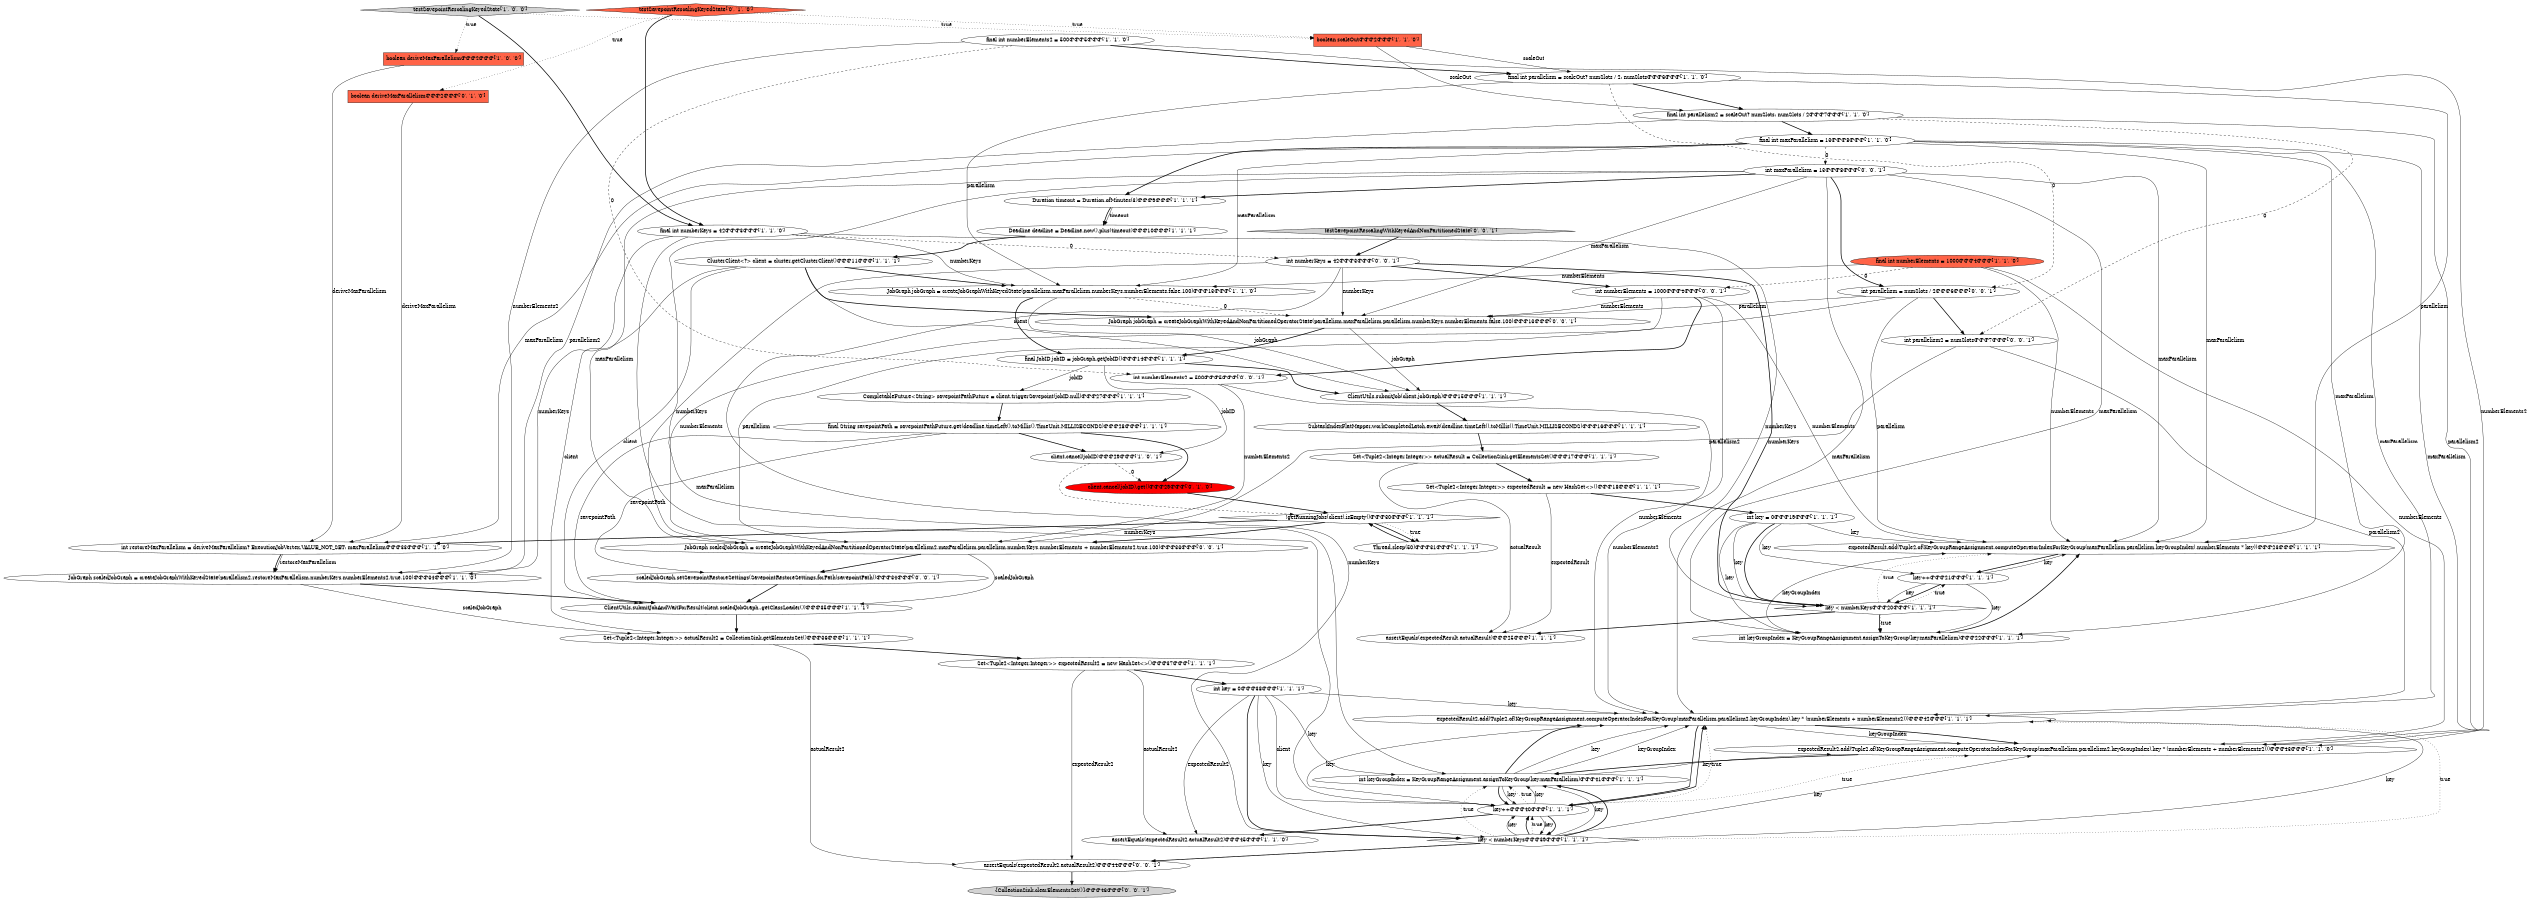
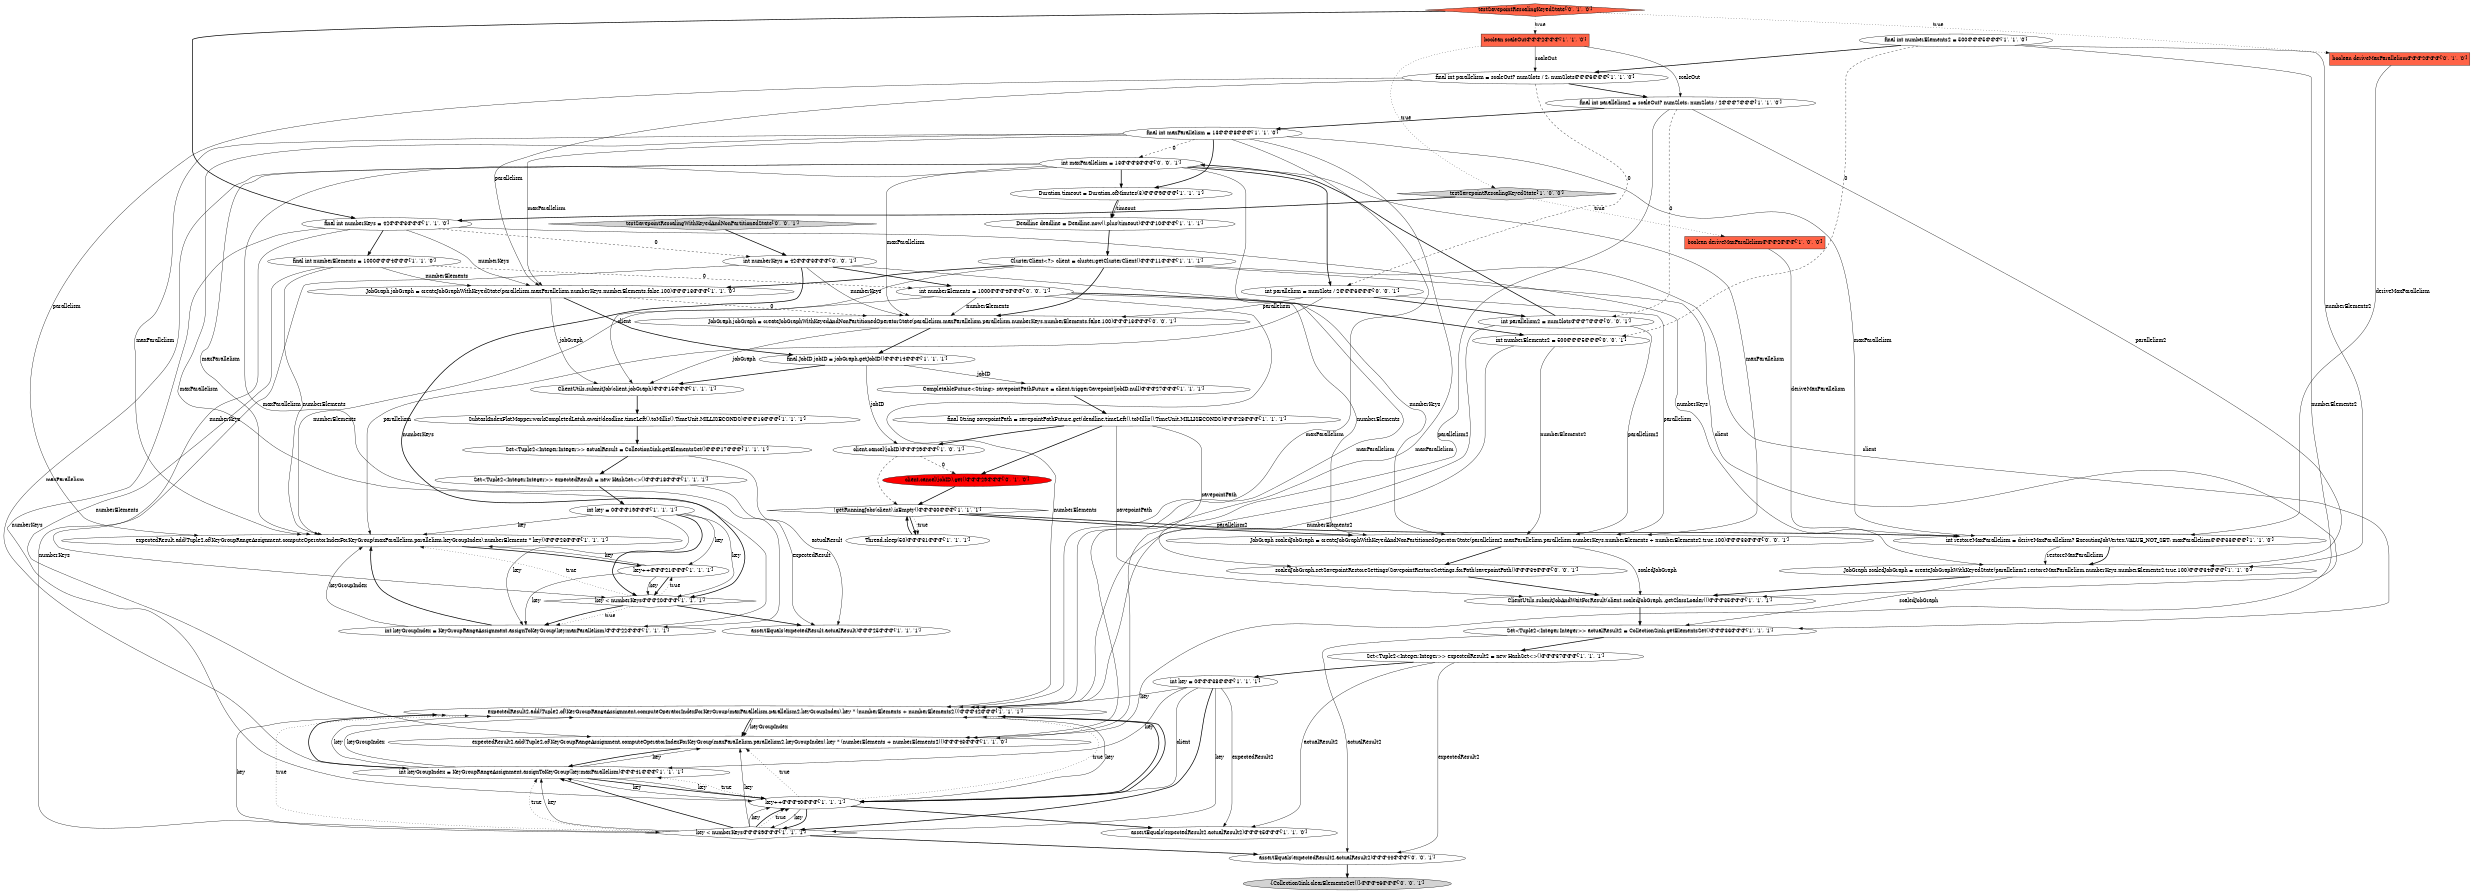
edge "testSavepointRescalingKeyedState['1', '0', '0']" -> "boolean scaleOut@@@2@@@['1', '1', '0']": reversed
edge "int parallelism2 = numSlots@@@7@@@['0', '0', '1']" -> "int maxParallelism = 13@@@8@@@['0', '0', '1']": added
edge "final int numberKeys = 42@@@3@@@['1', '1', '0']" -> "final int numberElements = 1000@@@4@@@['1', '1', '0']": added
node "final int numberElements = 1000@@@4@@@['1', '1', '0']": fillcolor tomato -> white
